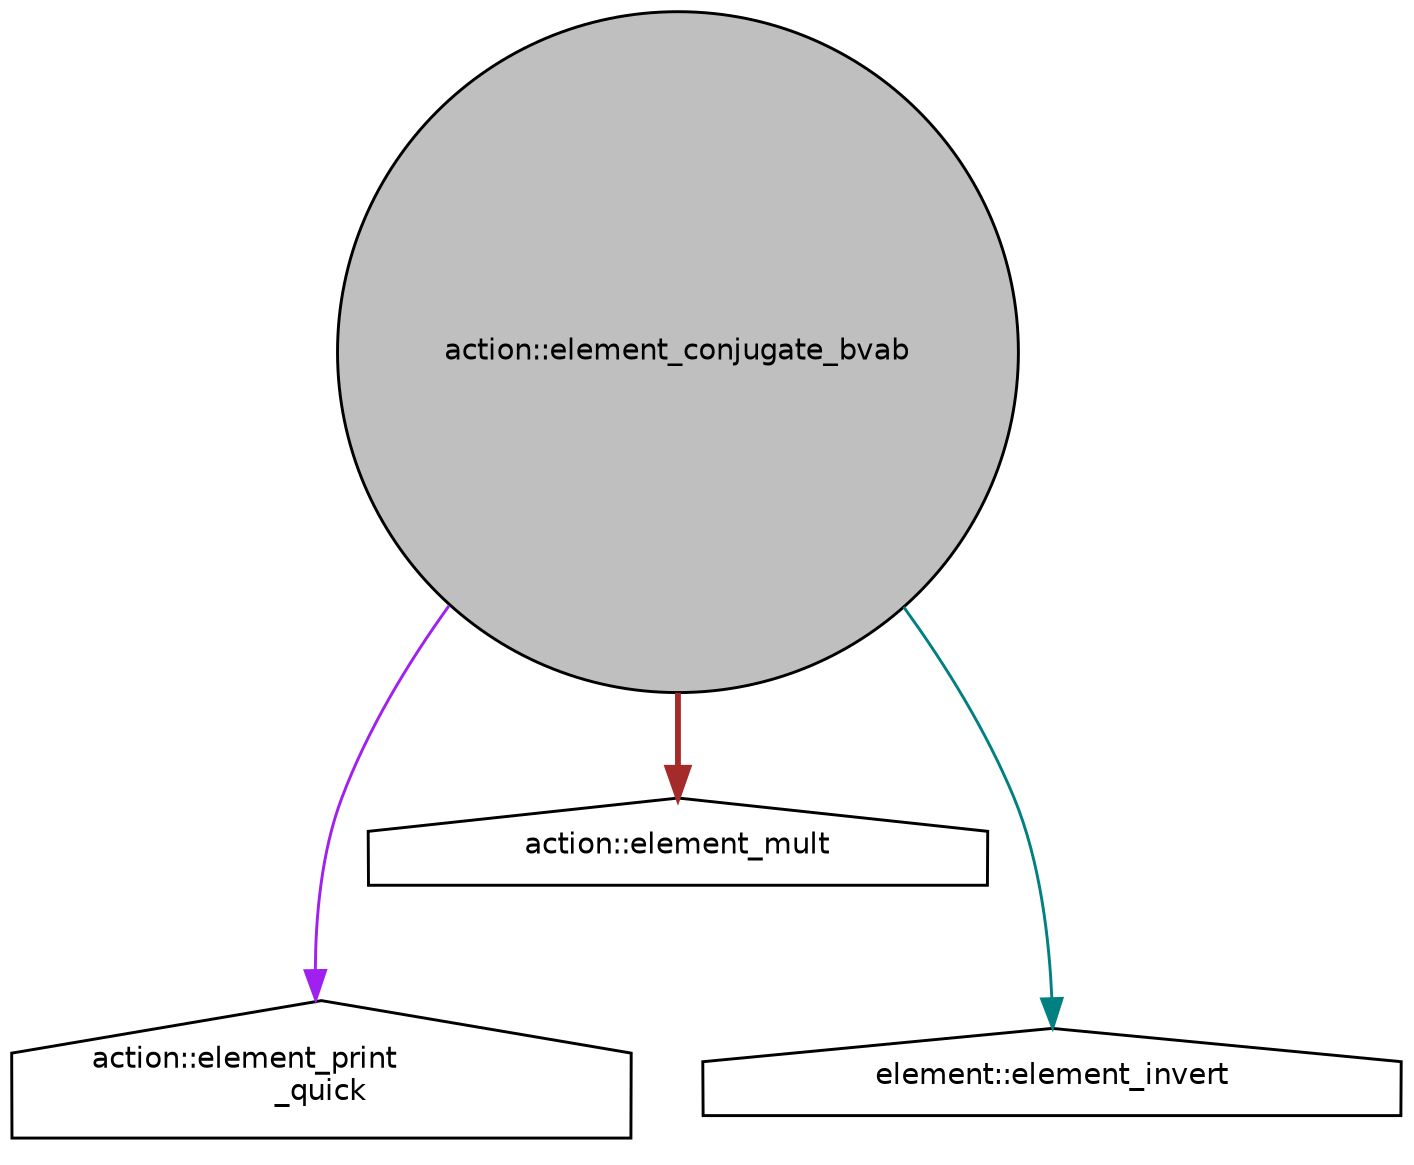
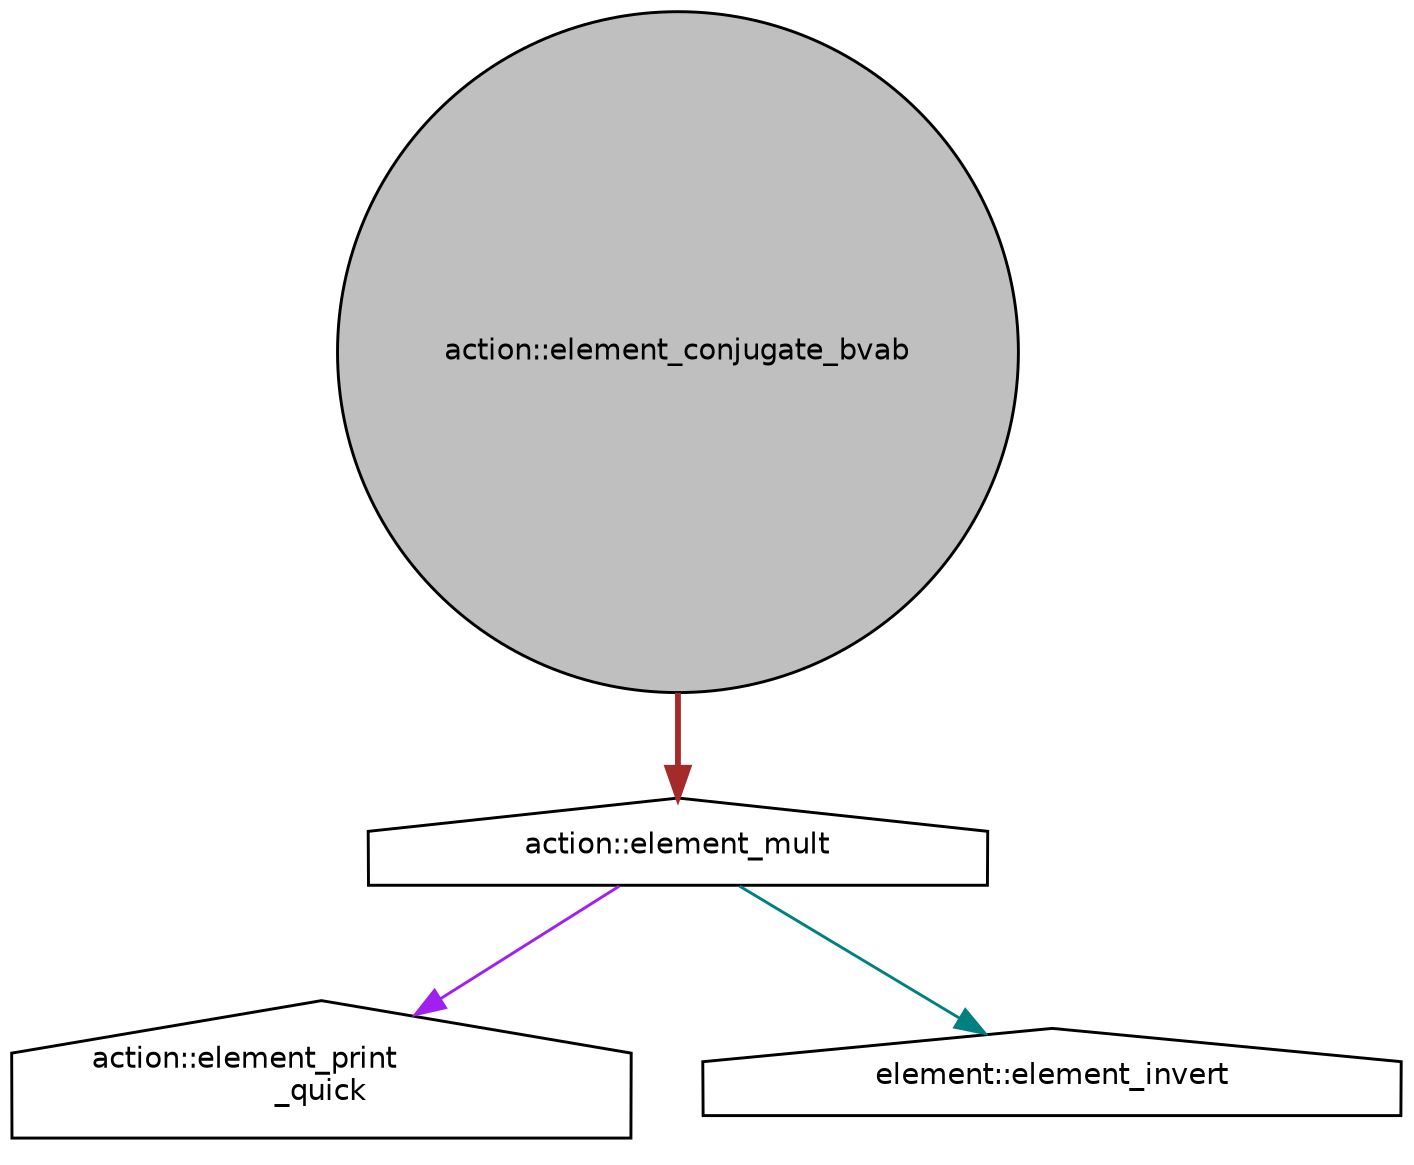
edge "action::element_conjugate_bvab" -> "action::element_print _quick": now "action::element_mult" -> "action::element_print _quick"
edge "action::element_conjugate_bvab" -> "element::element_invert": now "action::element_mult" -> "element::element_invert"
